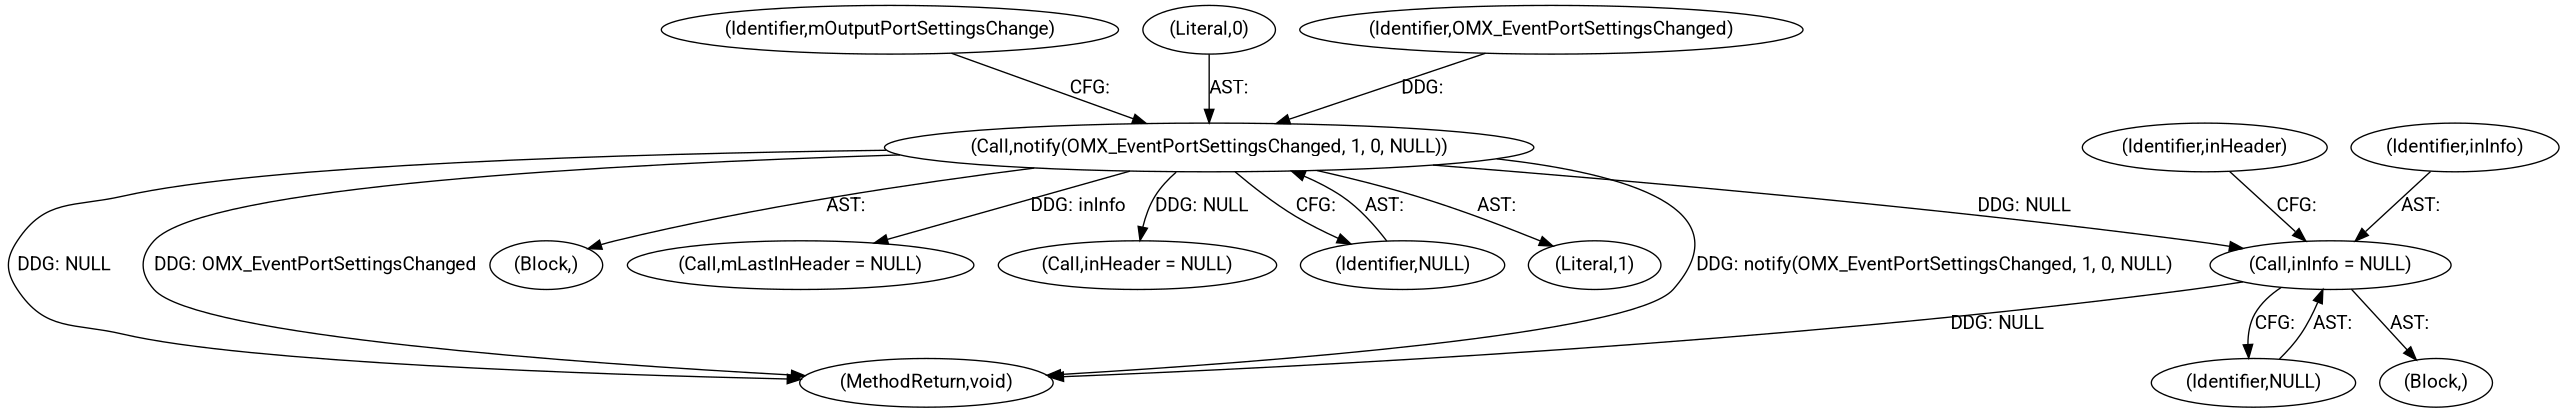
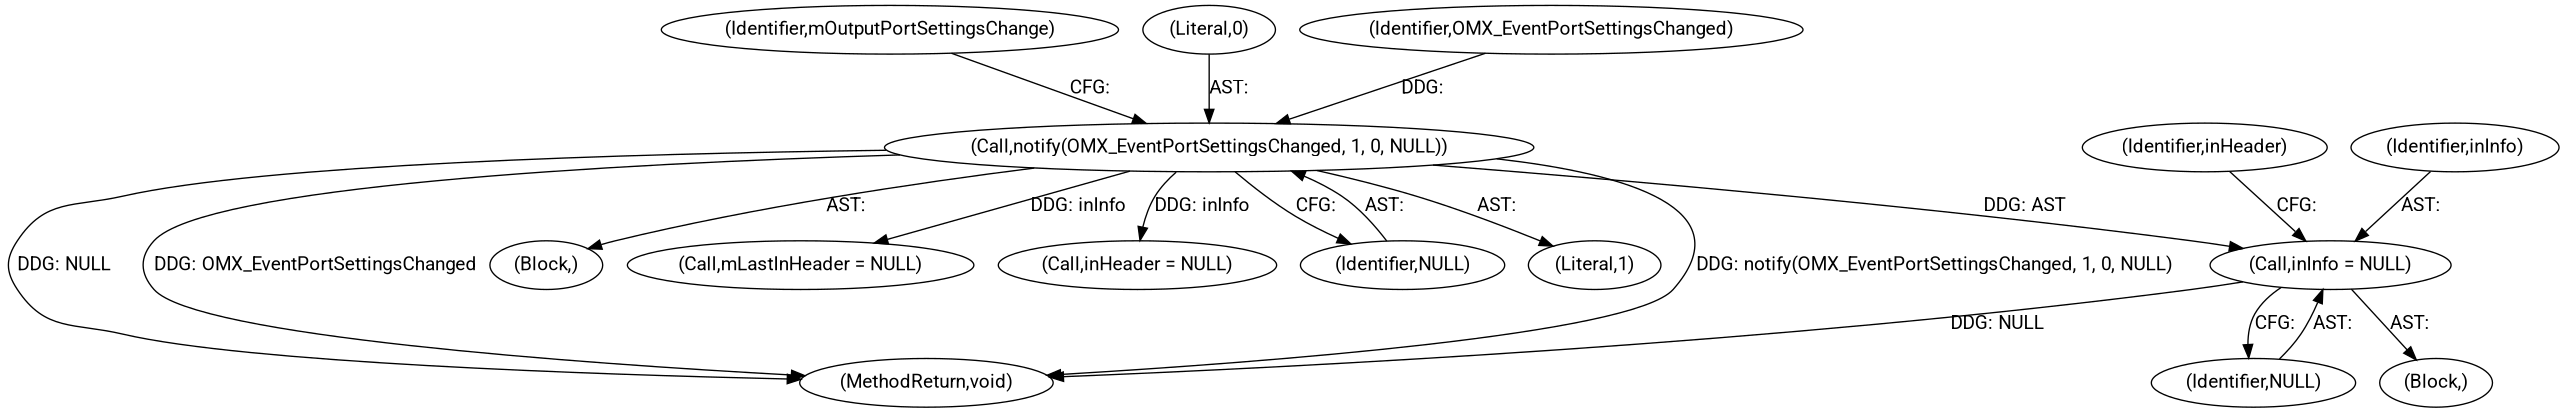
edge "(Call,notify(OMX_EventPortSettingsChanged, 1, 0, NULL))" -> "(Call,inHeader = NULL)": label "DDG: NULL" -> "DDG: inInfo"
edge "(Call,notify(OMX_EventPortSettingsChanged, 1, 0, NULL))" -> "(Call,inInfo = NULL)": label "DDG: NULL" -> "DDG: AST"
